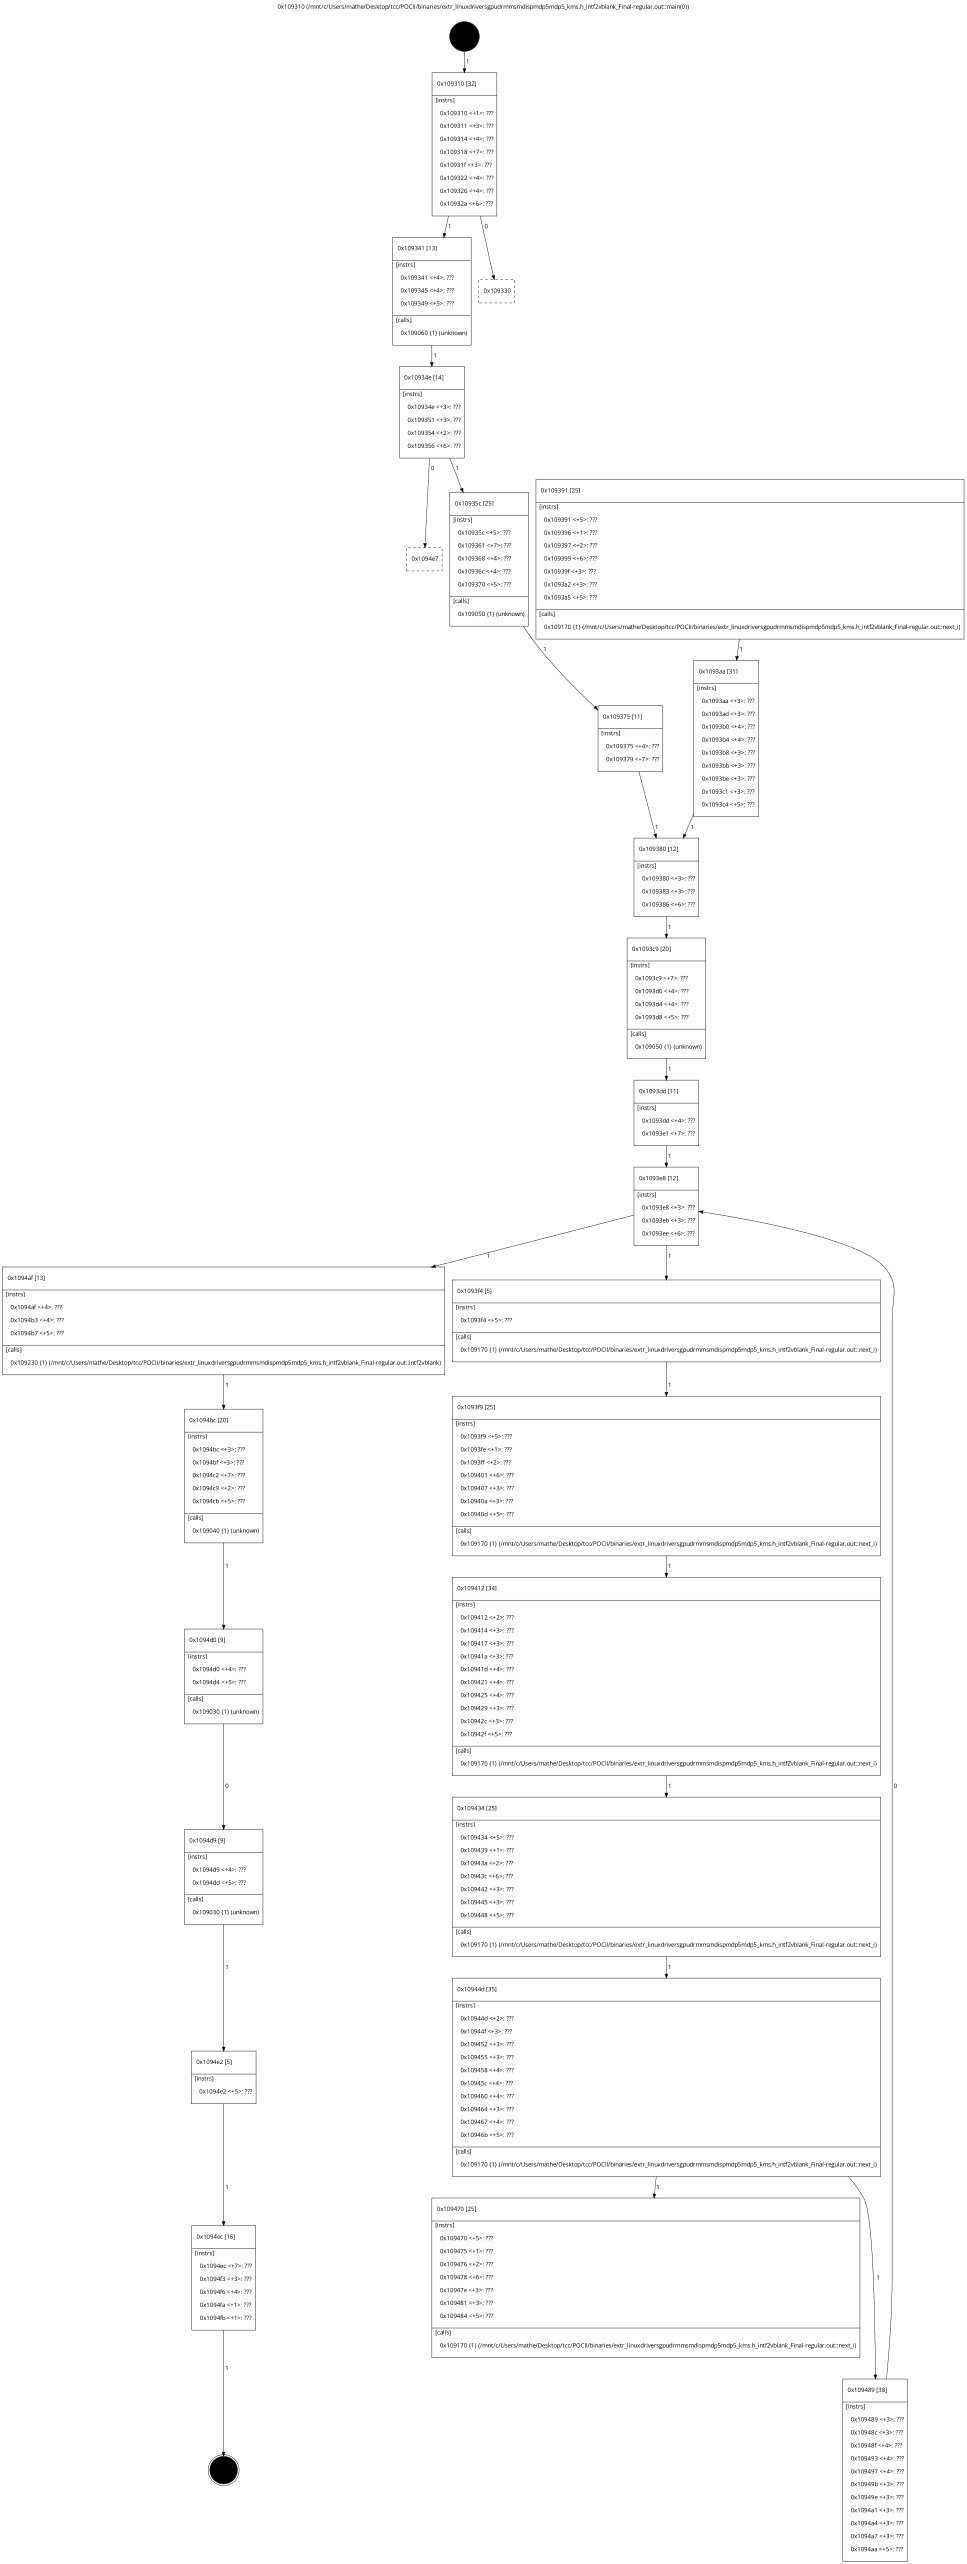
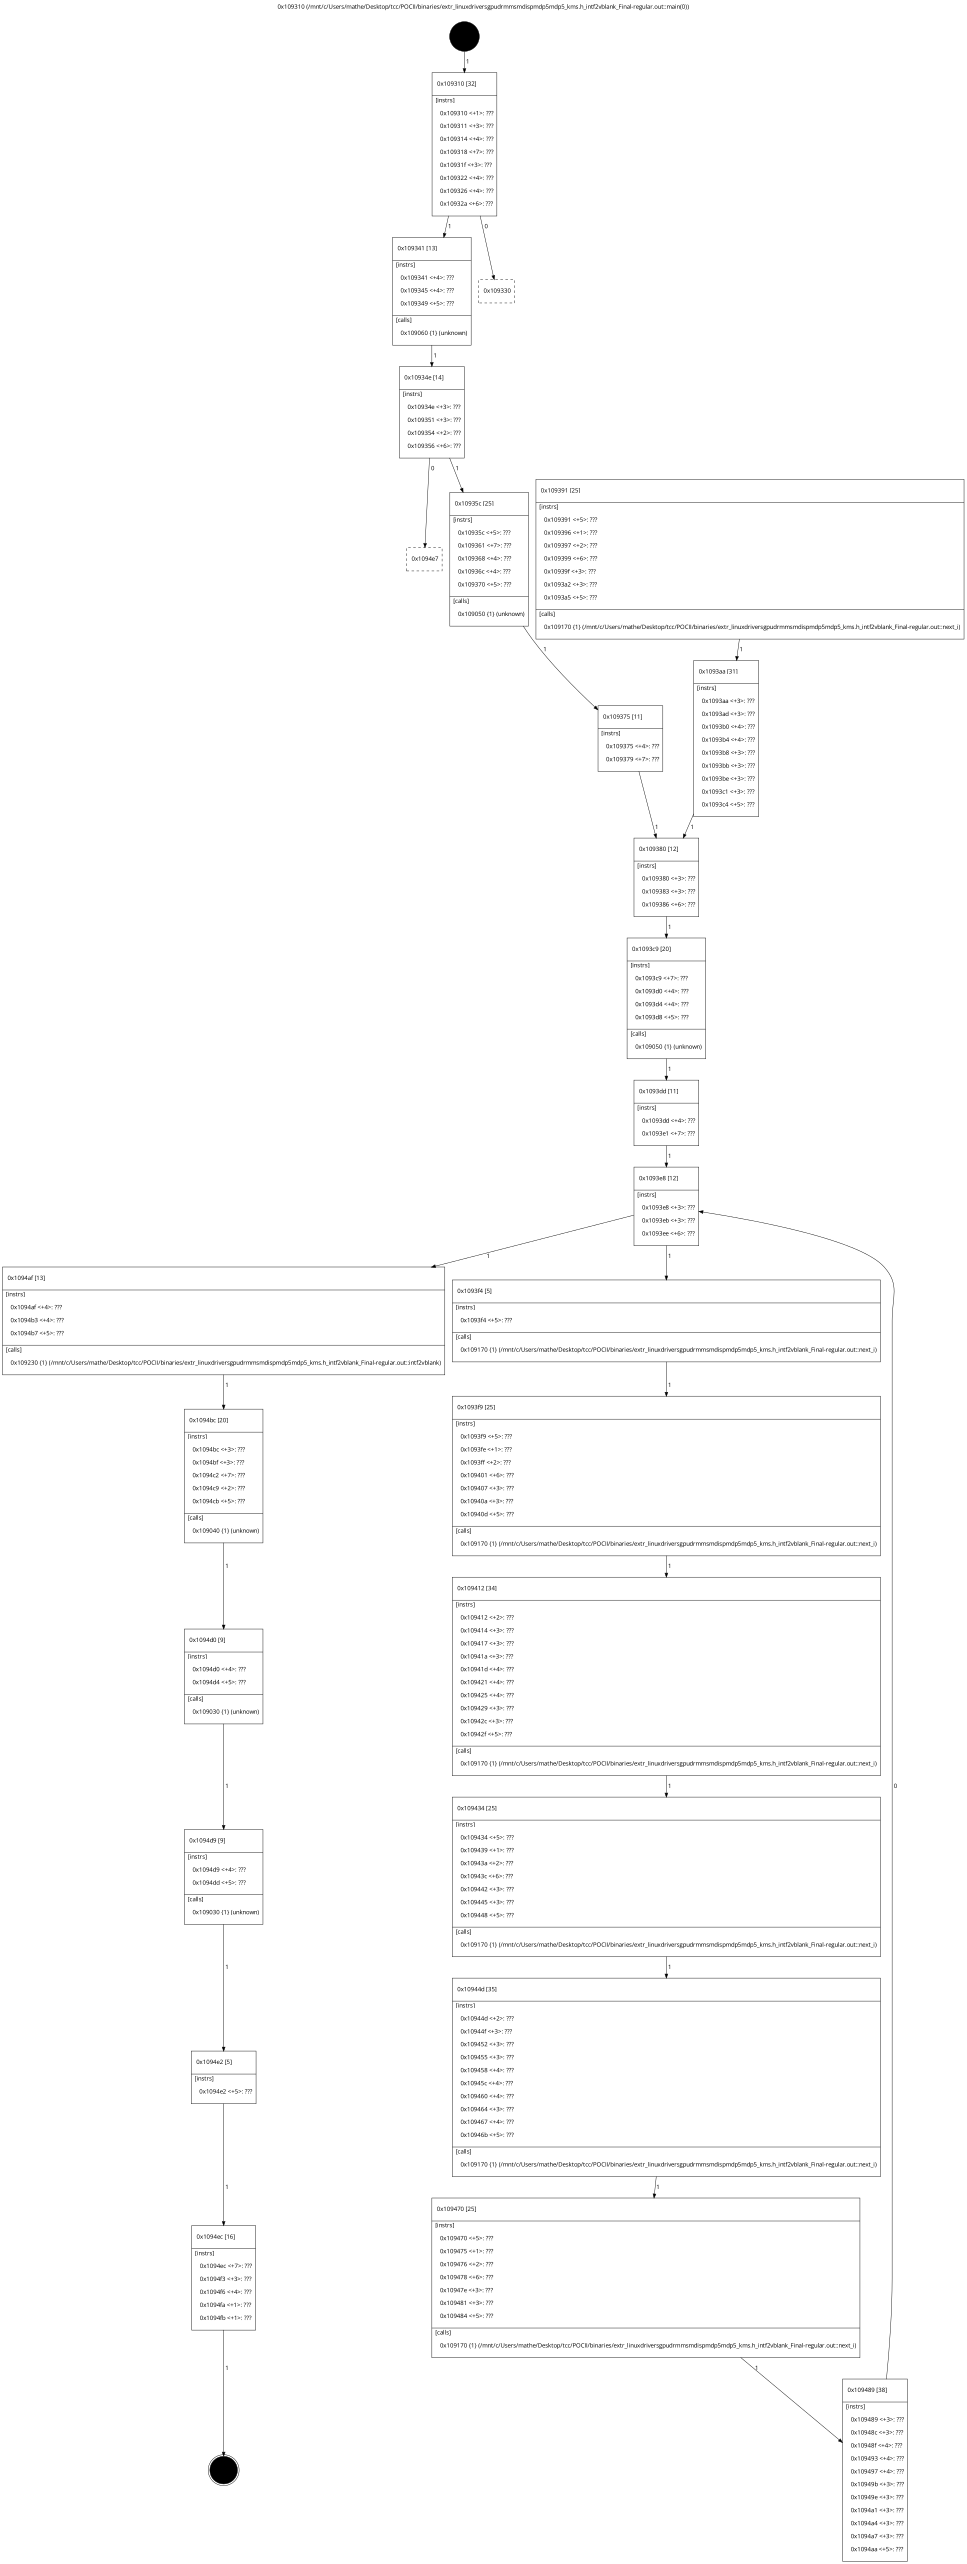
edge "0x1094d0 [9]" -> "0x1094d9 [9]": label " 0" -> " 1"
edge "0x10944d [35]" -> "0x109489 [38]": now "0x109470 [25]" -> "0x109489 [38]"
